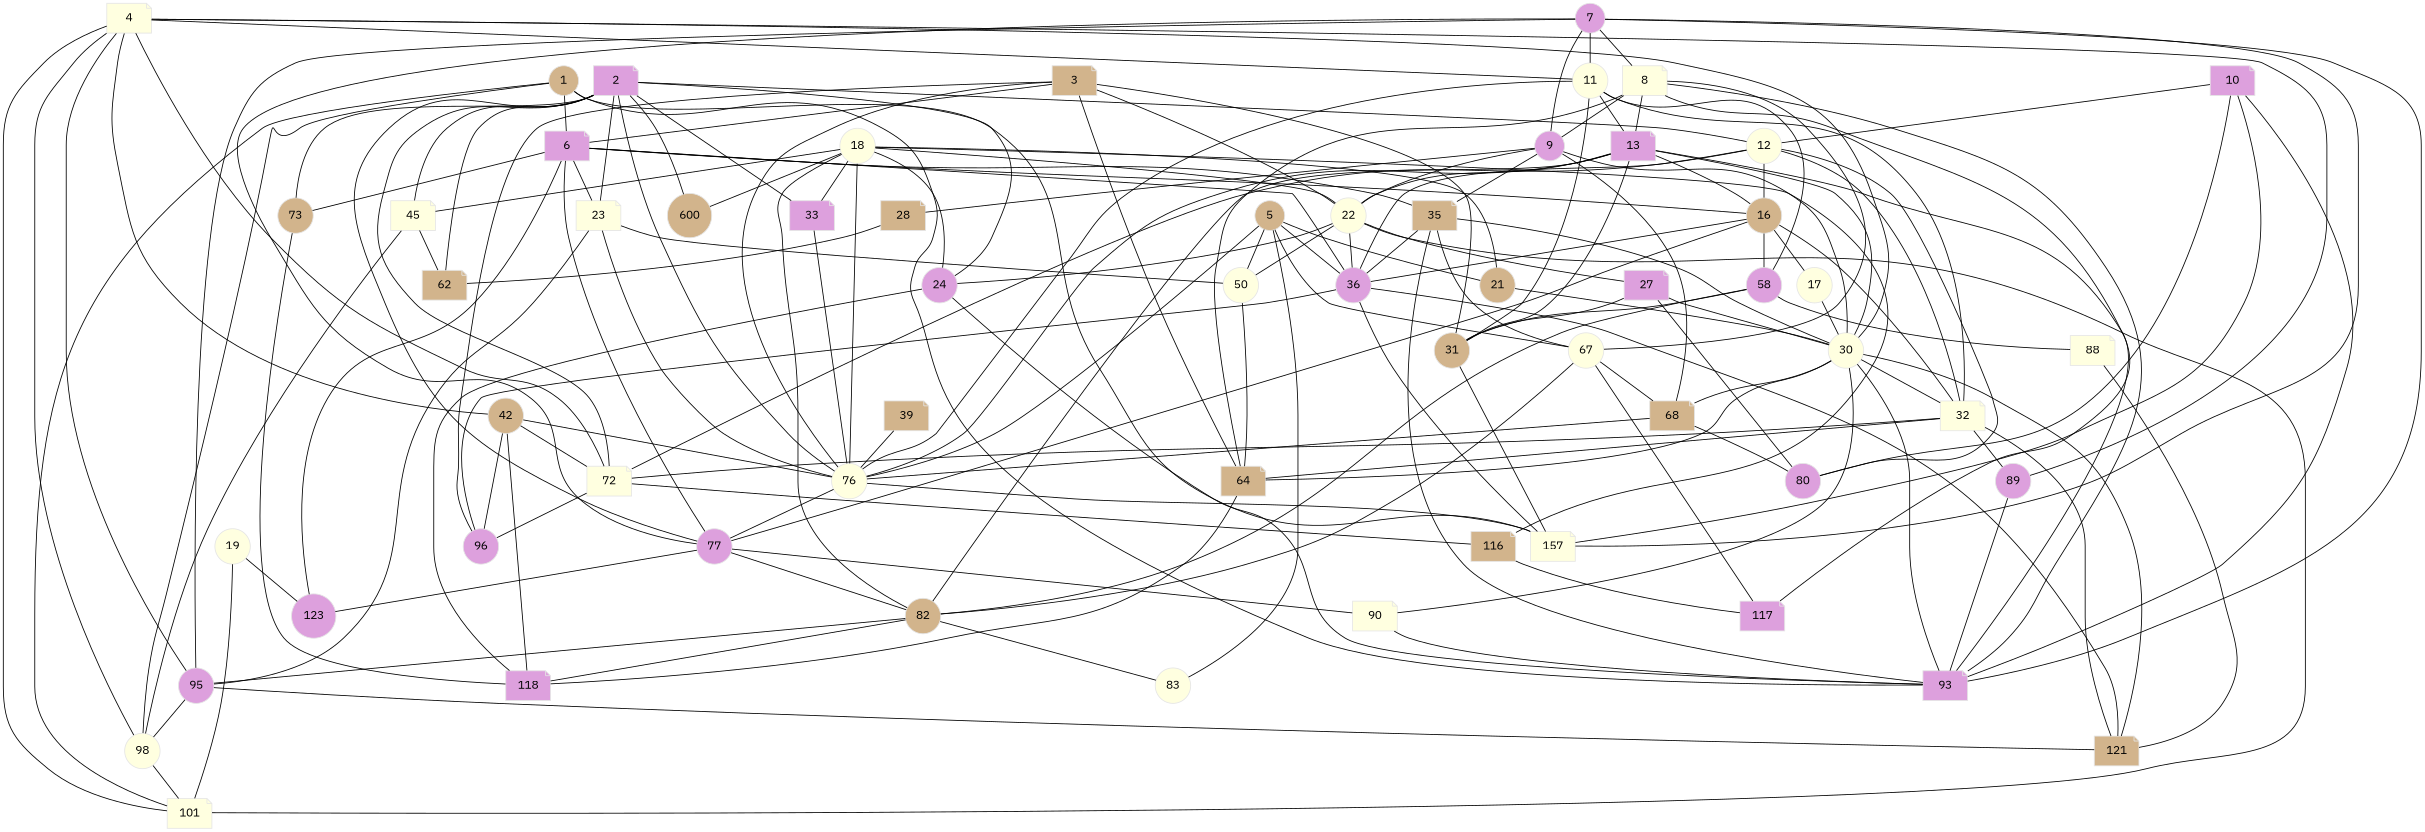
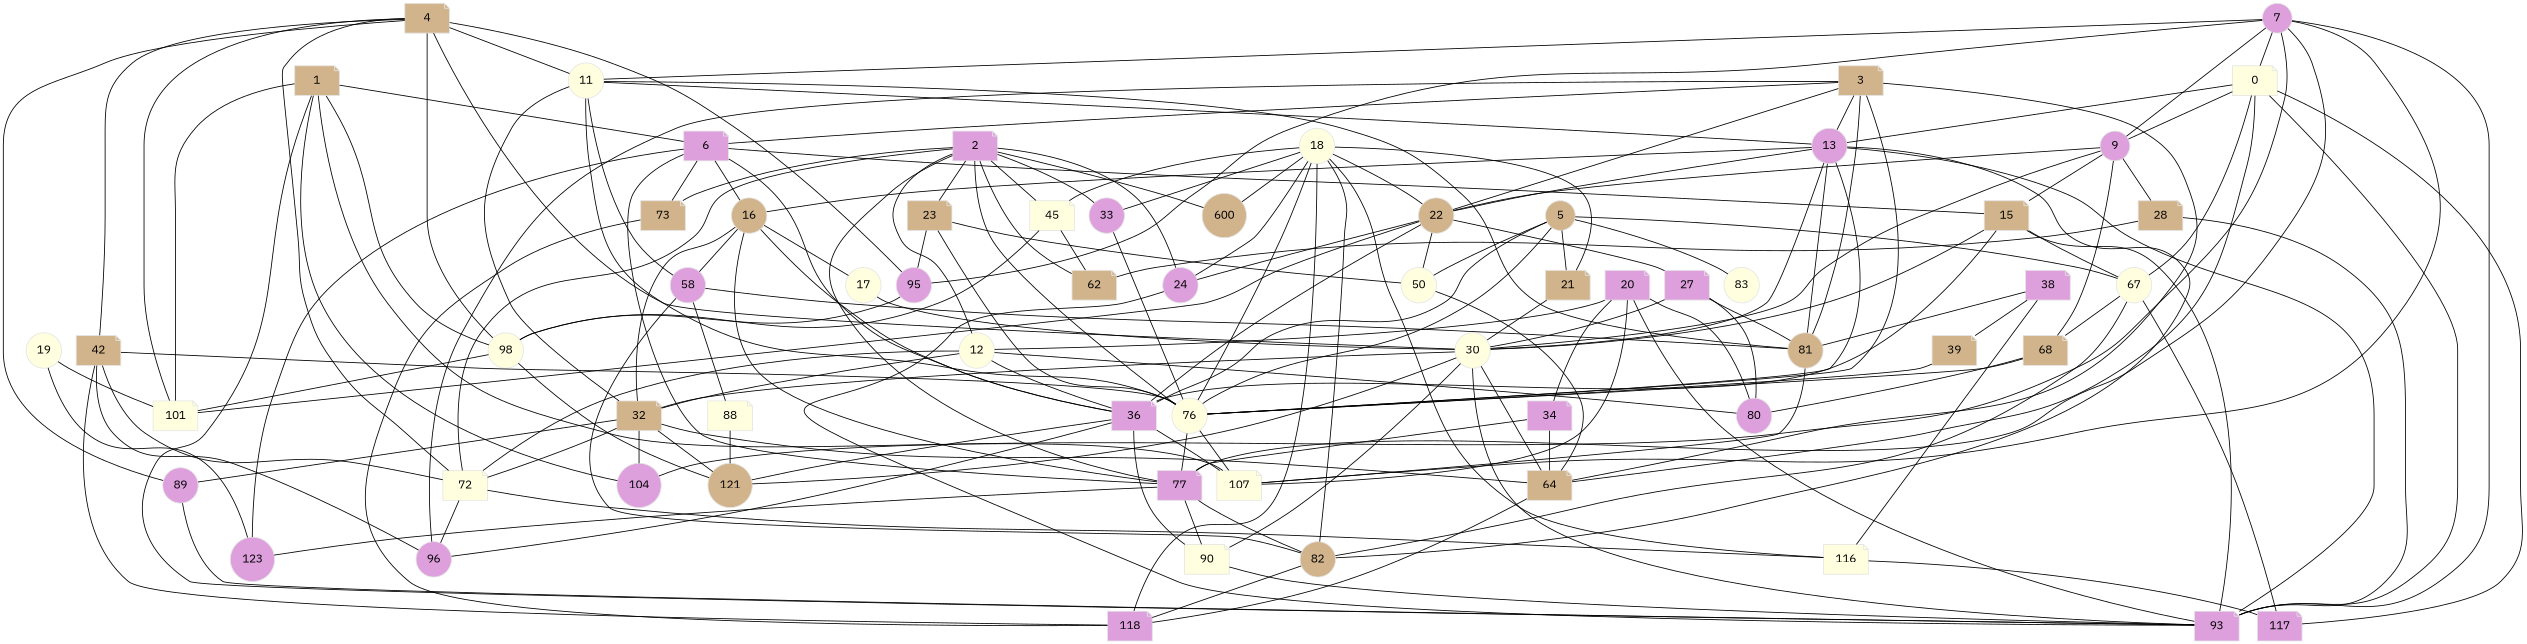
node "4": fillcolor lightyellow -> tan
node "1": shape circle -> note
node "8": label "8" -> "0"
node "10": label "10" -> "20"
edge "3" -- "13": added
node "13": shape note -> circle
edge "6" -- "23": removed
edge "12" -- "16": removed
node "73": shape circle -> note
node "23": fillcolor lightyellow -> tan
node "33": shape note -> circle
node "22": fillcolor lightyellow -> tan
node "35": label "35" -> "15"
node "36": shape circle -> note
node "21": shape circle -> note
node "38": added
node "31": label "31" -> "81"
edge "24" -- "118": now "18" -- "118"
edge "30" -- "68": removed
edge "28" -- "93": added
node "42": shape circle -> note
node "34": added
node "32": fillcolor lightyellow -> tan
node "104": added
edge "36" -- "90": added
node "77": shape circle -> note
node "116": fillcolor tan -> lightyellow
node "157": label "157" -> "107"
edge "82" -- "95": removed
edge "82" -- "83": removed
edge "95" -- "121": now "98" -- "121"
node "121": shape note -> circle
